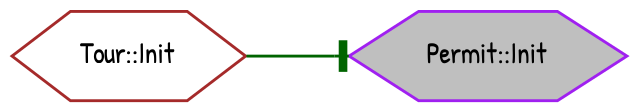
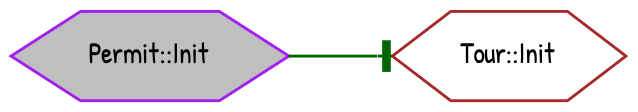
edge "Tour::Init" -> "Permit::Init": reversed
